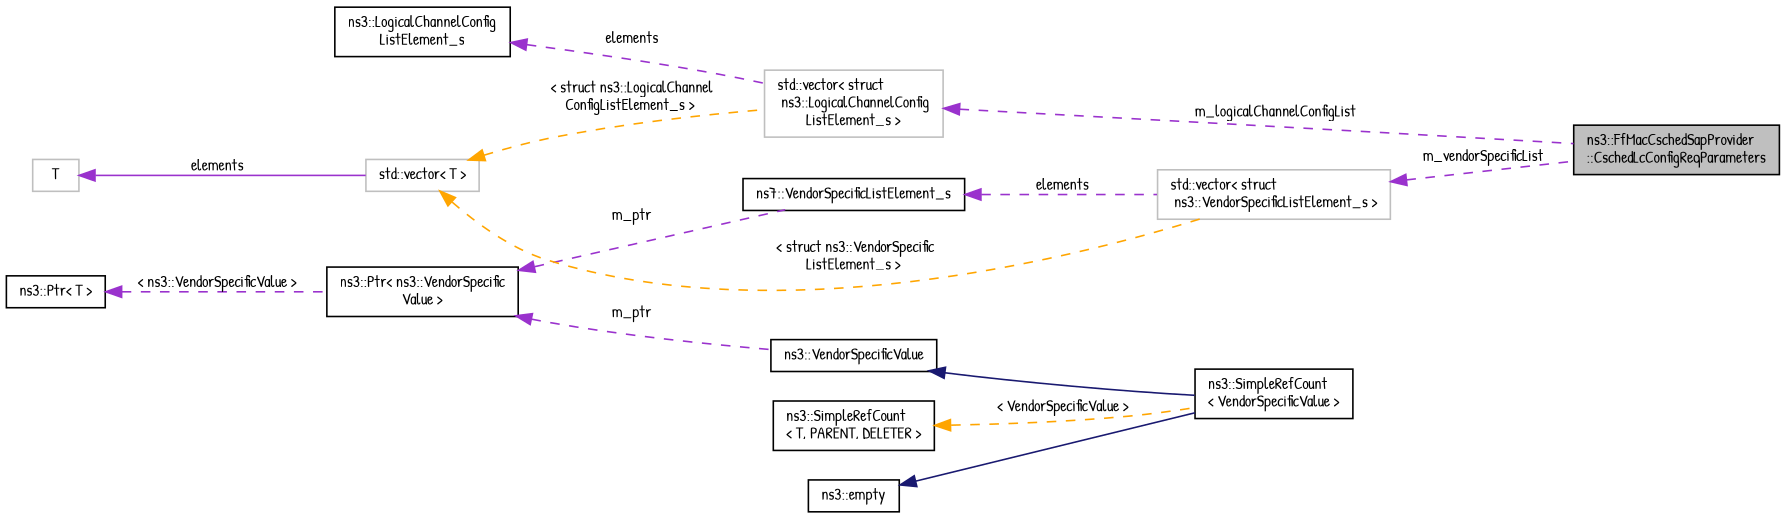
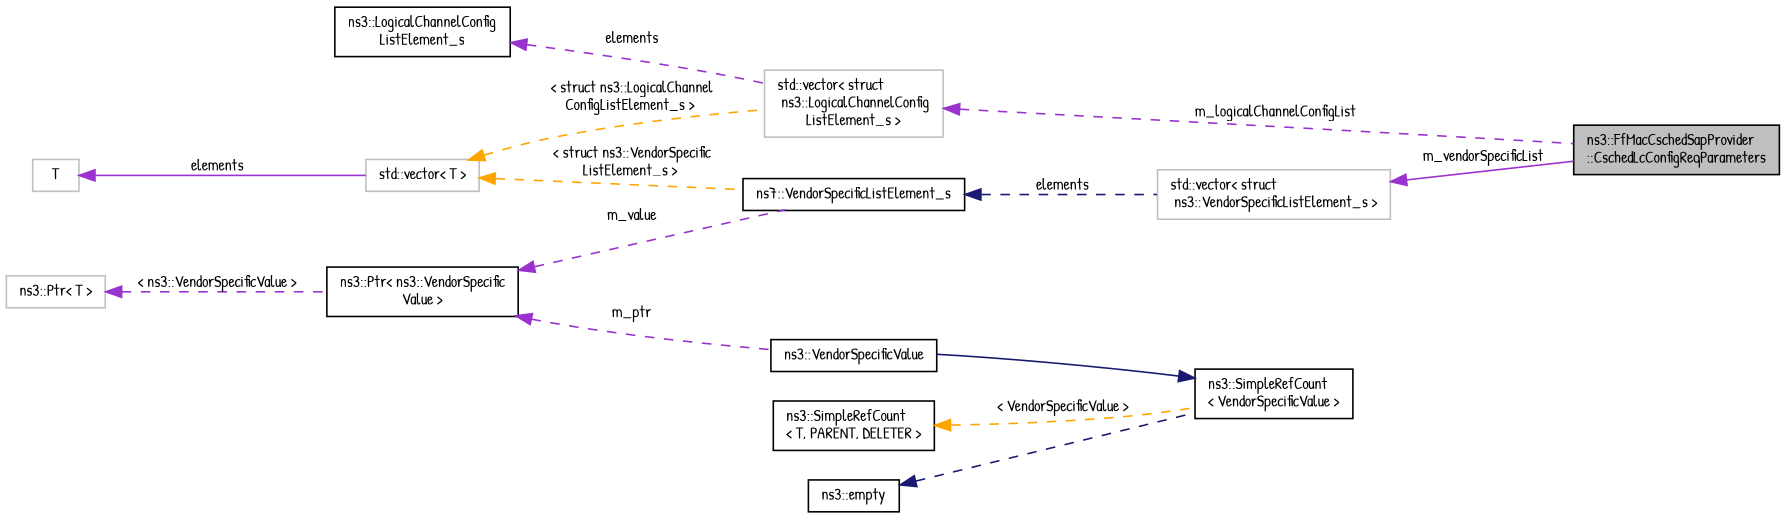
edge "ns3::FfMacCschedSapProvider ::CschedLcConfigReqParameters" -> "std::vector< struct ns3::VendorSpecificListElement_s >": style dashed -> solid
edge "std::vector< struct ns3::VendorSpecificListElement_s >" -> "ns7::VendorSpecificListElement_s": color darkorchid3 -> midnightblue
edge "ns7::VendorSpecificListElement_s" -> "ns3::Ptr< ns3::VendorSpecific Value >": label " m_ptr" -> " m_value"
edge "std::vector< struct ns3::VendorSpecificListElement_s >" -> "std::vector< T >": now "ns7::VendorSpecificListElement_s" -> "std::vector< T >"
node "ns3::Ptr< T >": color black -> grey75
edge "ns3::SimpleRefCount < VendorSpecificValue >" -> "ns3::VendorSpecificValue": reversed
edge "ns3::SimpleRefCount < VendorSpecificValue >" -> "ns3::empty": style solid -> dashed
